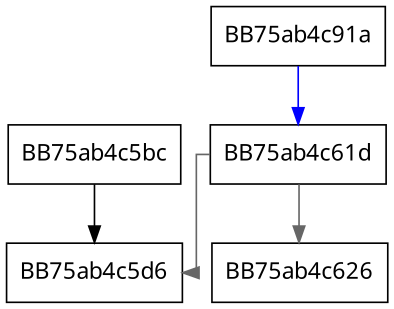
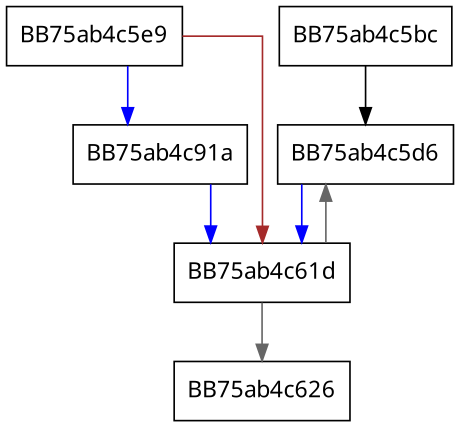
node "BB75ab4c5e9": added
edge "BB75ab4c5d6" -> "BB75ab4c61d": added
